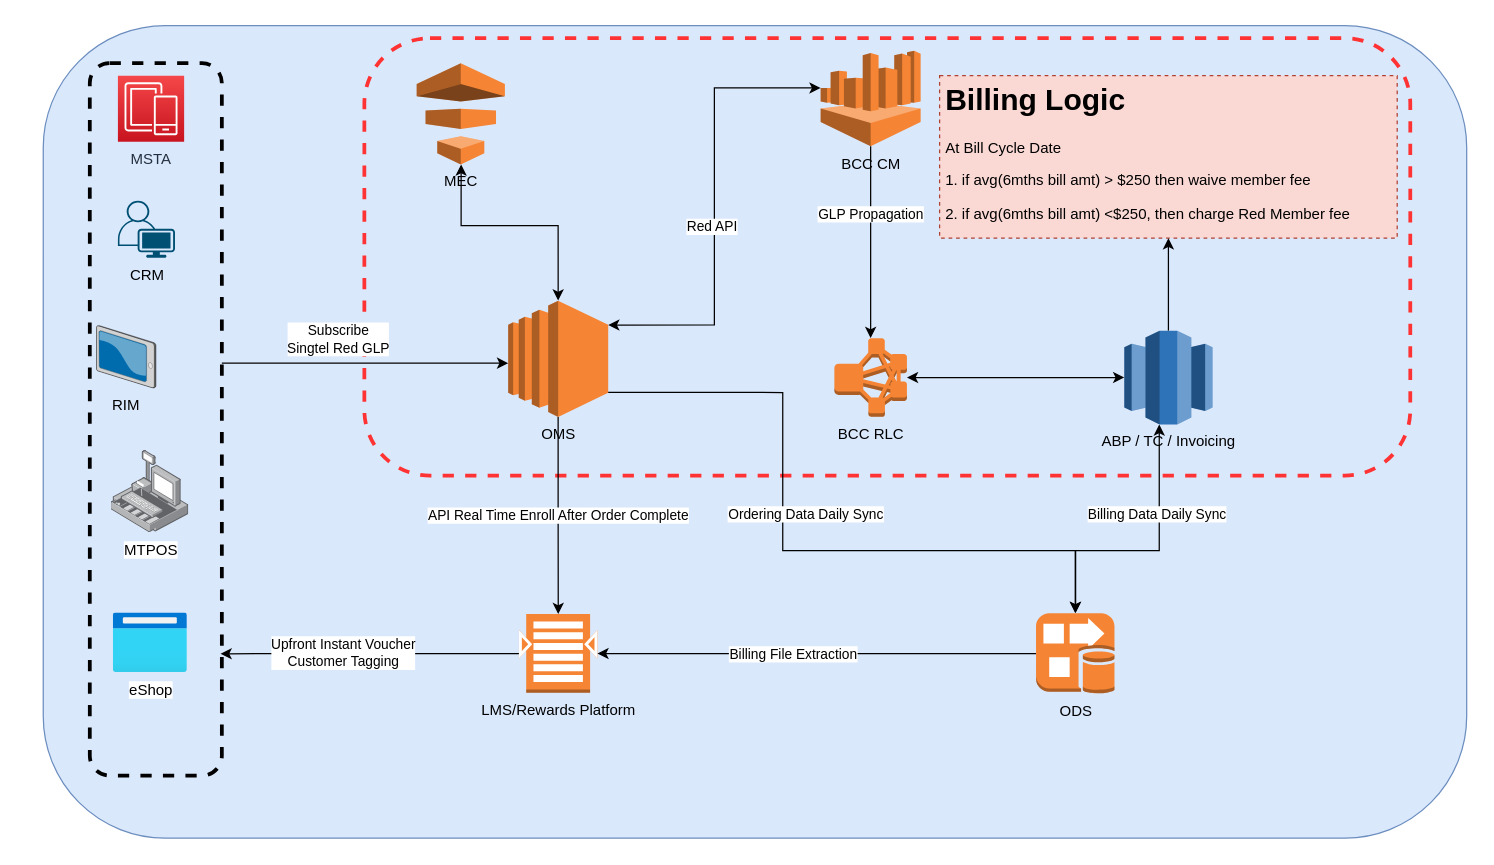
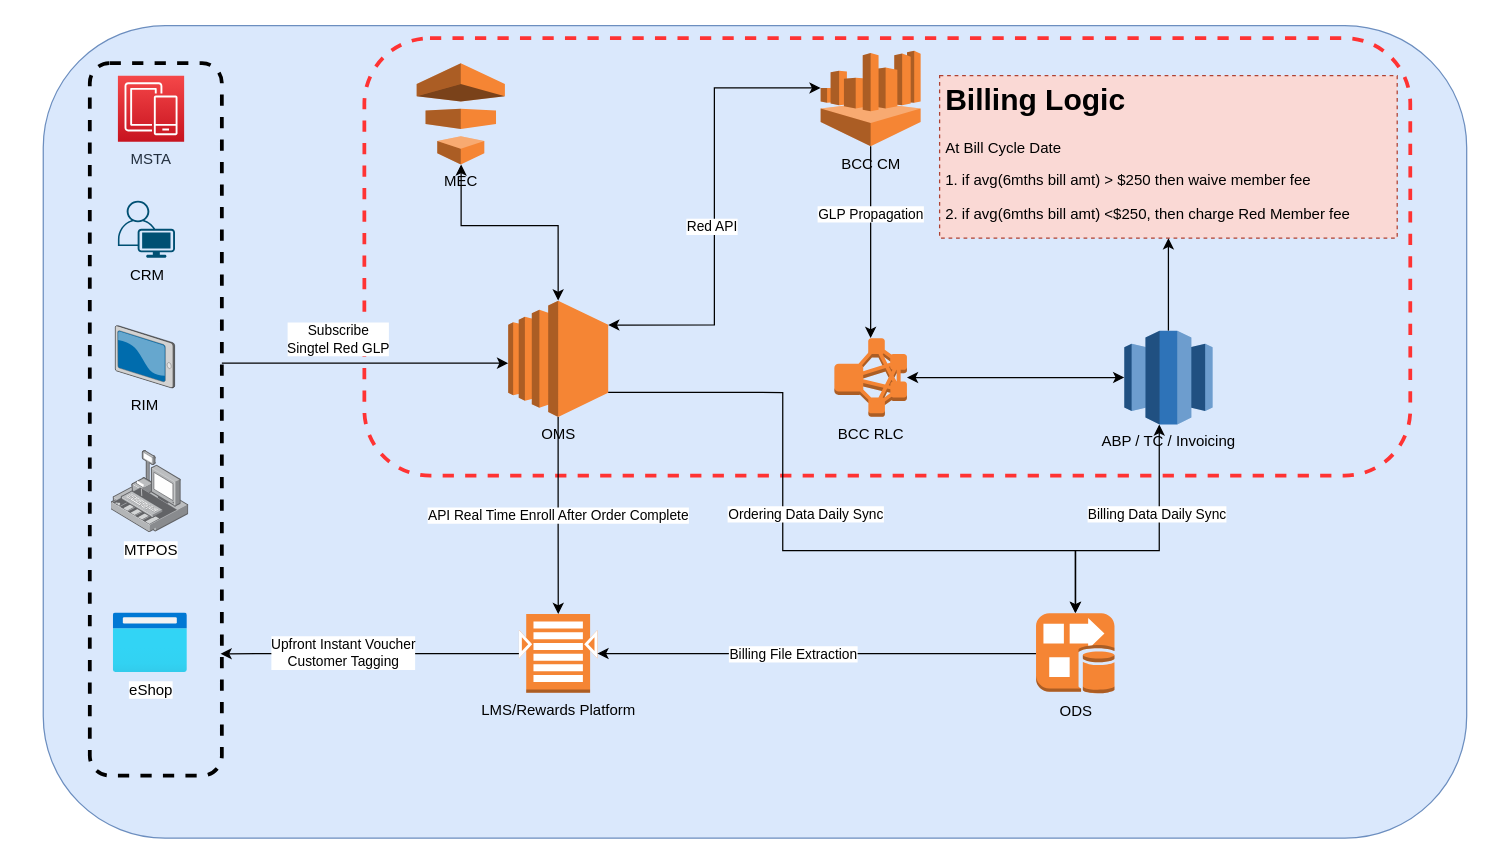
node "RIM": moved (126, 357) -> (145, 357)
